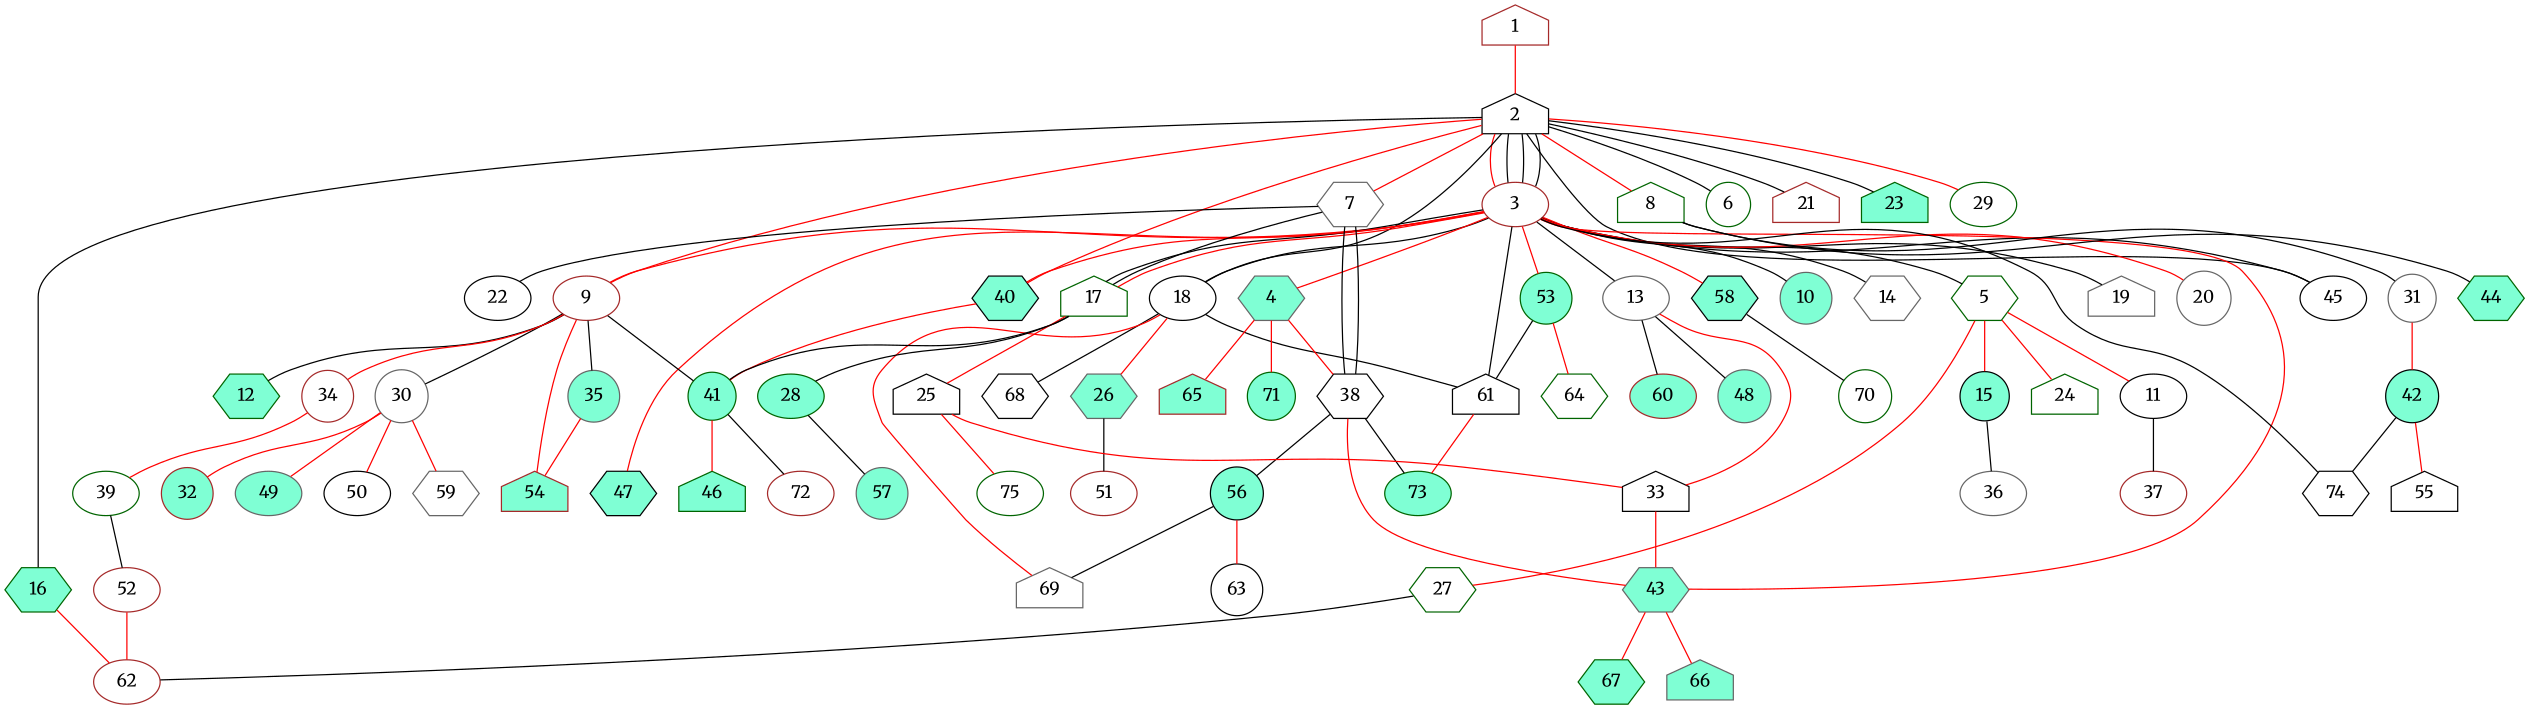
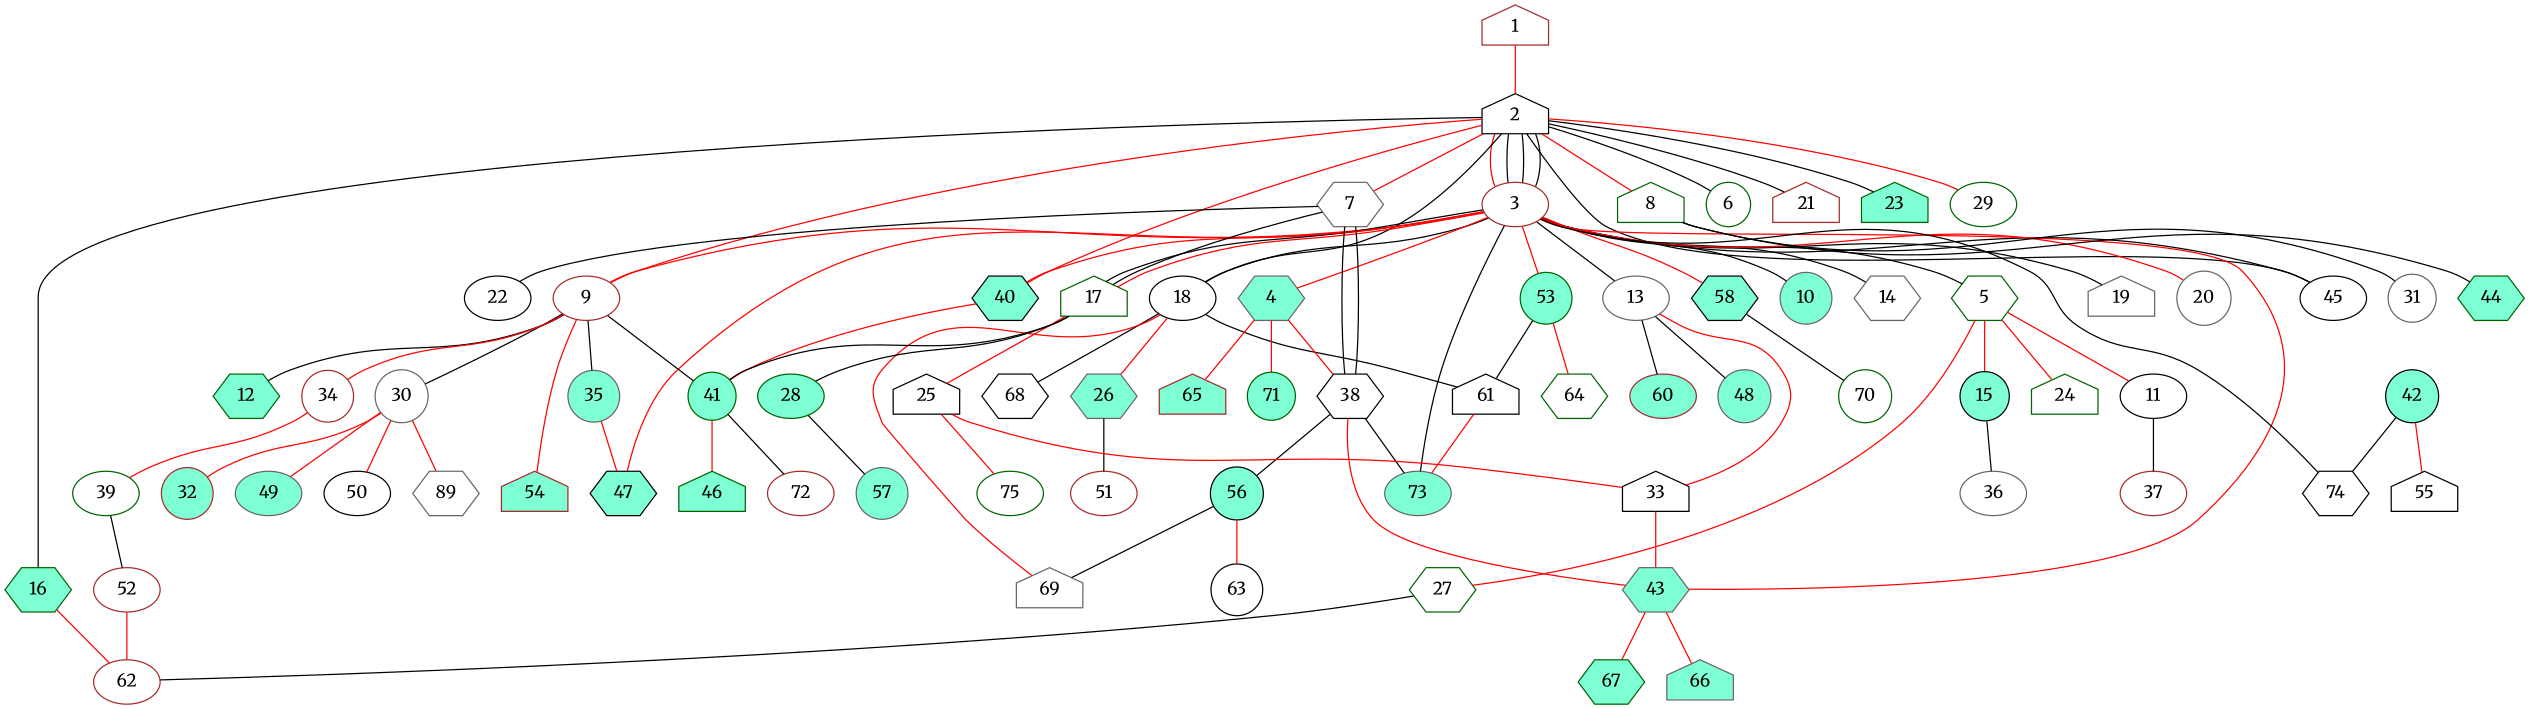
edge "3" -- "61": now "3" -- "73"
edge "31" -- "42": removed
edge "35" -- "54": now "35" -- "47"
node "59": label "59" -> "89"
node "73": color darkgreen -> gray40
